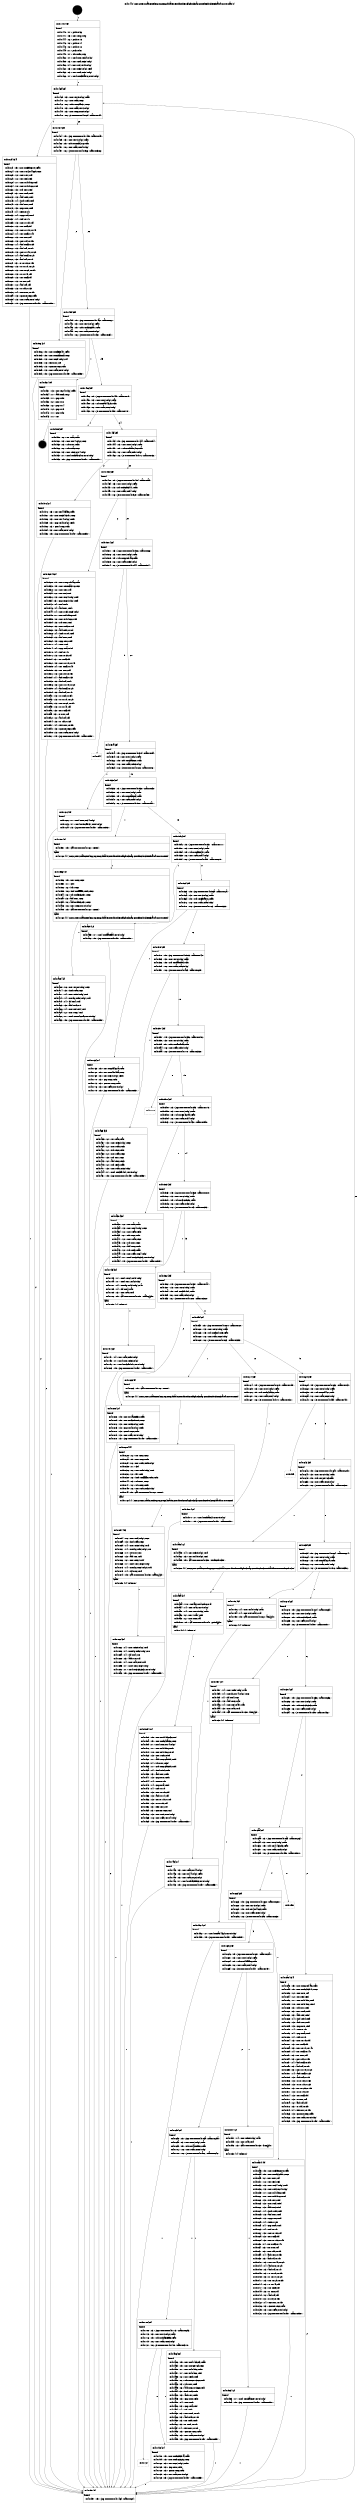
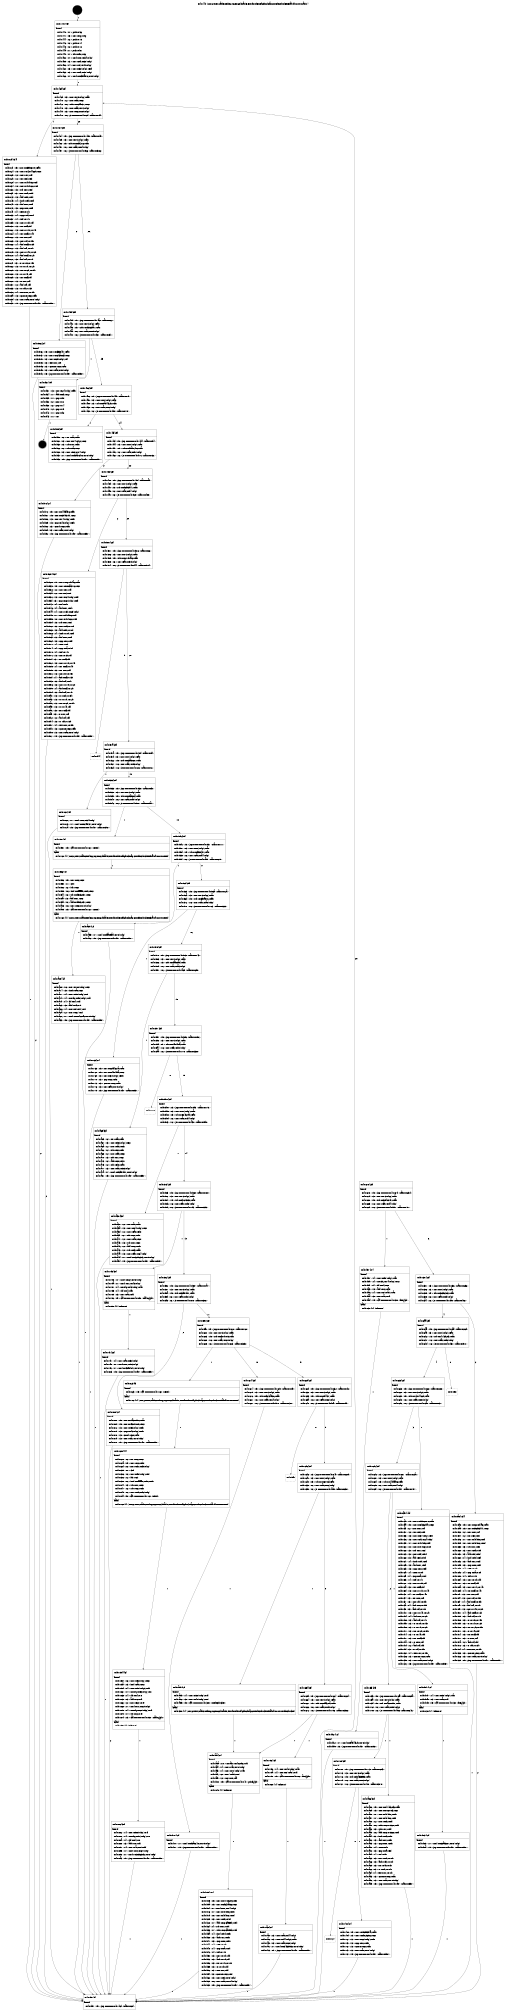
edge "0x40165f [25]" -> "0x401678 [25]": now "0x40165f [25]" -> "0x401aea [27]"
